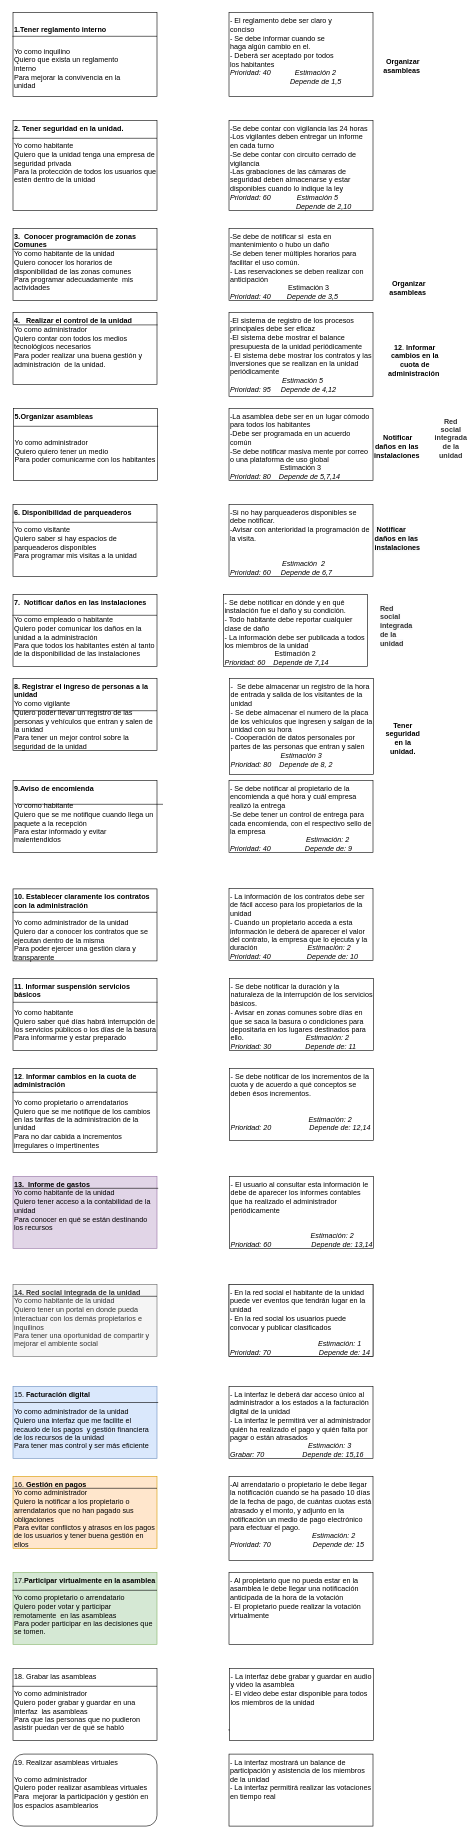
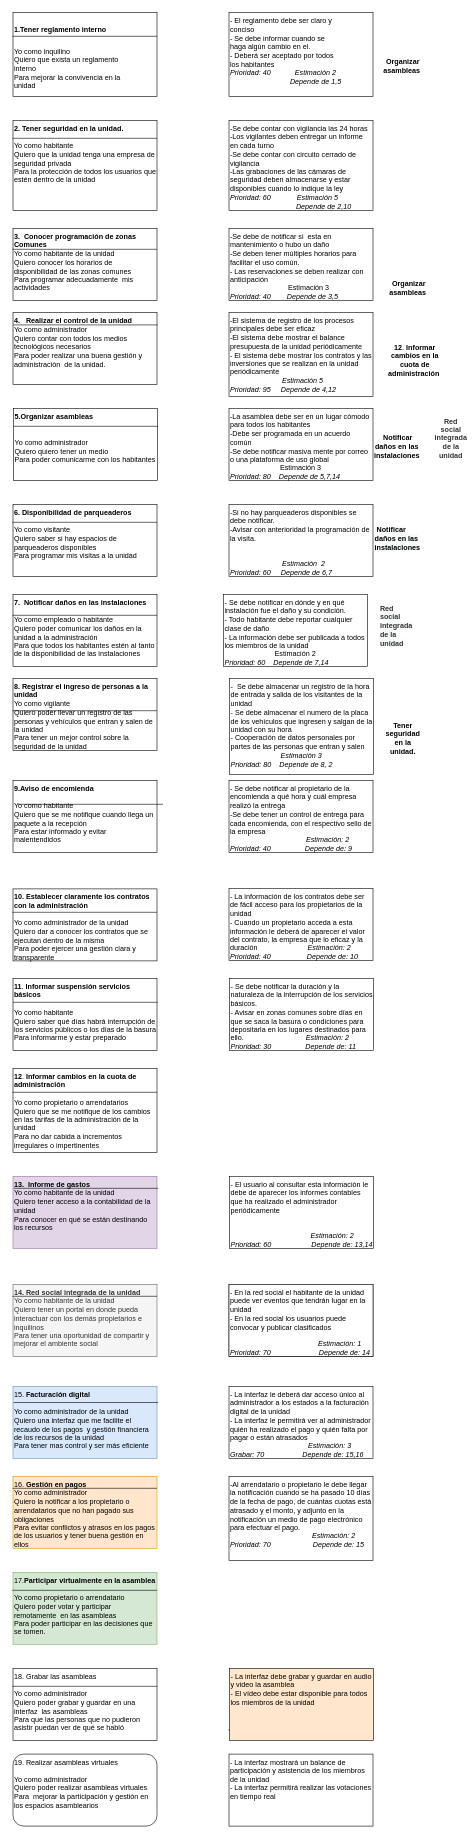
node "- La información de los contratos debe ser de fácil acceso para los propietarios de la unidad - Cuando un propietario acceda a esta información le deberá de aparecer el valor del contrato, la empresa que lo ejecuta y la duración Estimación: 2 Prioridad: 40 Depende de: 10": label "- La información de los contratos debe ser de fácil acceso para los propietarios de la unidad - Cuando un propietario acceda a esta información le deberá de aparecer el valor del contrato, la empresa que lo ejecuta y la duración Estimación: 2 Prioridad: 40 Depende de: 10" -> "- La información de los contratos debe ser de fácil acceso para los propietarios de la unidad - Cuando un propietario acceda a esta información le deberá de aparecer el valor del contrato, la empresa que lo eficaz y la duración Estimación: 2 Prioridad: 40 Depende de: 10"
node "- Se debe notificar de los incrementos de la cuota y de acuerdo a qué conceptos se deben ésos incrementos. Estimación: 2 Prioridad: 20 Depende de: 12,14": removed
node "- Al propietario que no pueda estar en la asamblea le debe llegar una notificación anticipada de la hora de la votación - El propietario puede realizar la votación virtualmente": removed
node "- La interfaz debe grabar y guardar en audio y video la asamblea - El vídeo debe estar disponible para todos los miembros de la unidad": fillcolor #ffffff -> #ffe6cc
